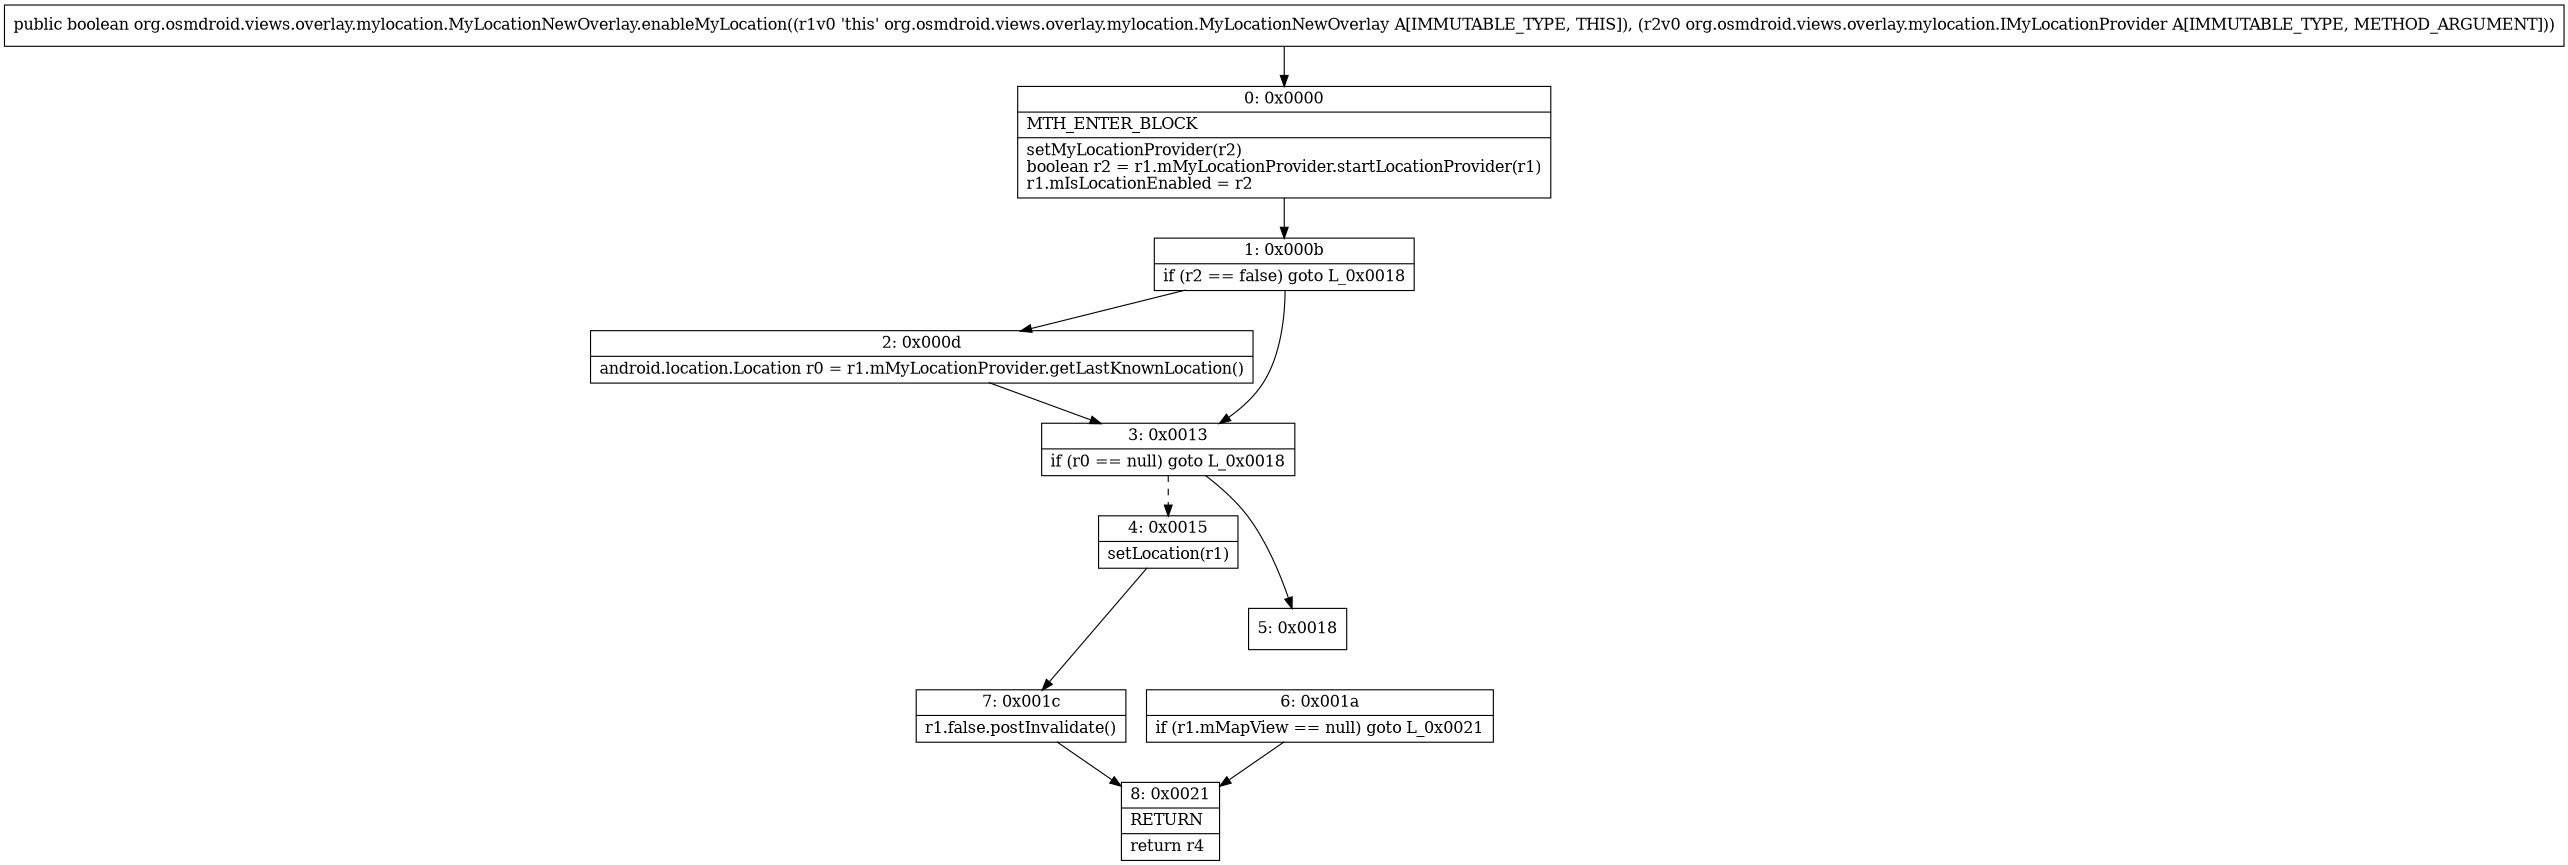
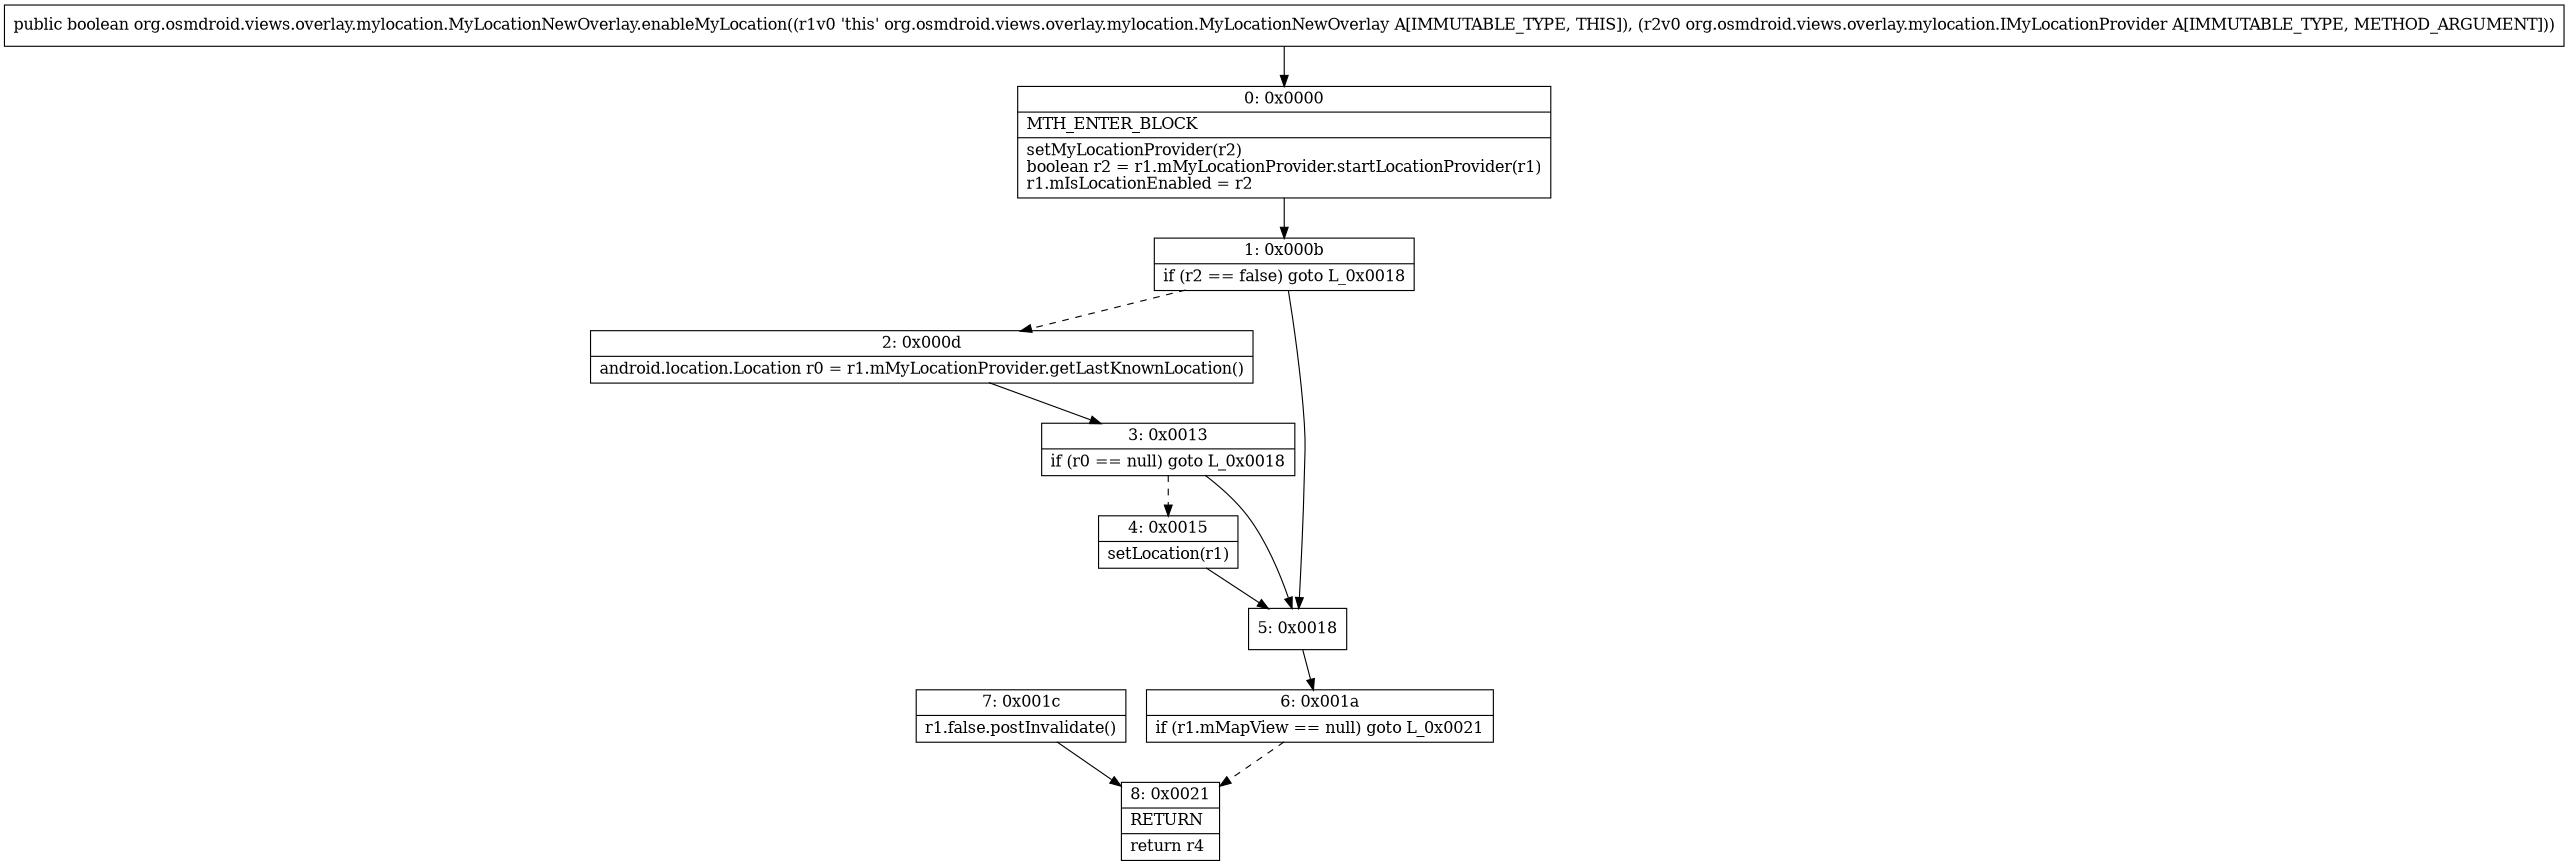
edge "1: 0x000b" -> "2: 0x000d": style solid -> dashed
edge "1: 0x000b" -> "3: 0x0013": now "1: 0x000b" -> "5: 0x0018"
edge "4: 0x0015" -> "7: 0x001c": now "4: 0x0015" -> "5: 0x0018"
edge "5: 0x0018" -> "6: 0x001a": added
edge "6: 0x001a" -> "8: 0x0021": style solid -> dashed
